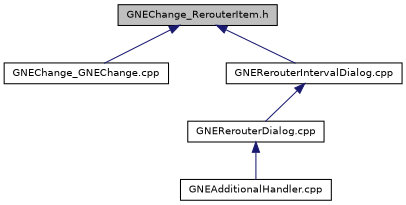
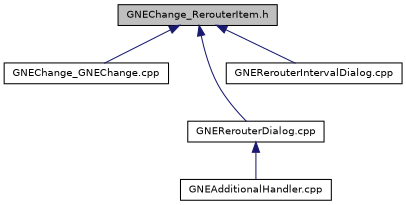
edge "GNERerouterDialog.cpp" -> "GNERerouterIntervalDialog.cpp": now "GNERerouterDialog.cpp" -> "GNEChange_RerouterItem.h"
